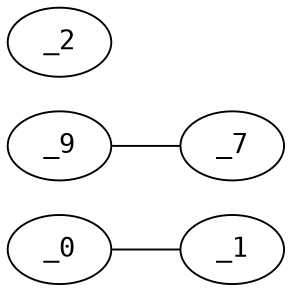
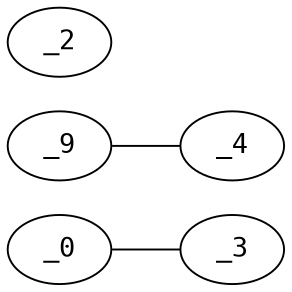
node "_7": label "_7" -> "_4"
node "_1": label "_1" -> "_3"
